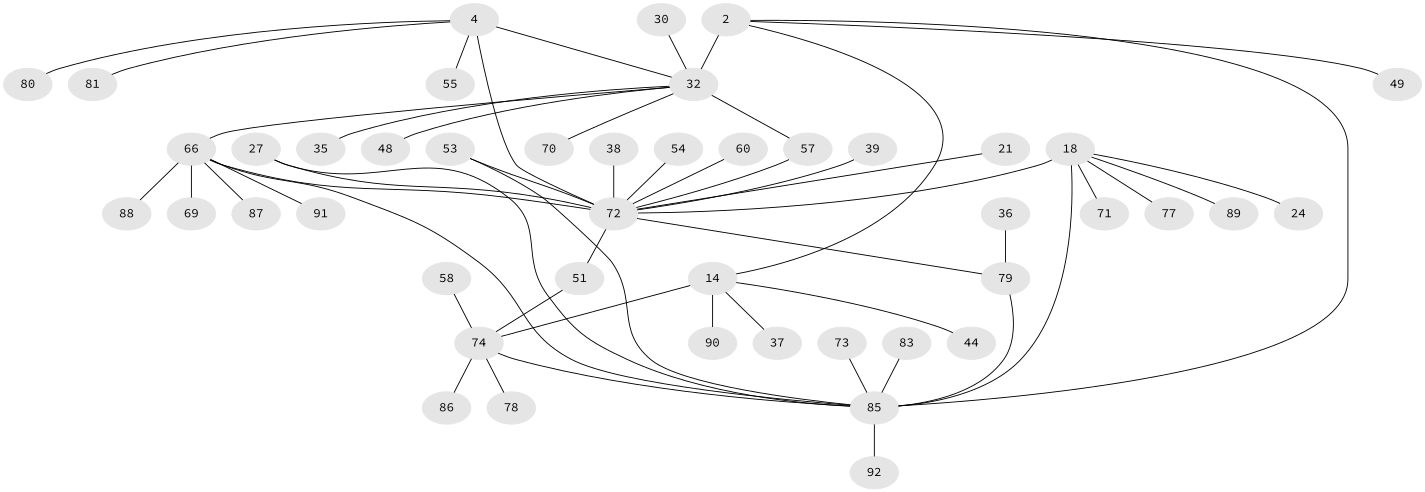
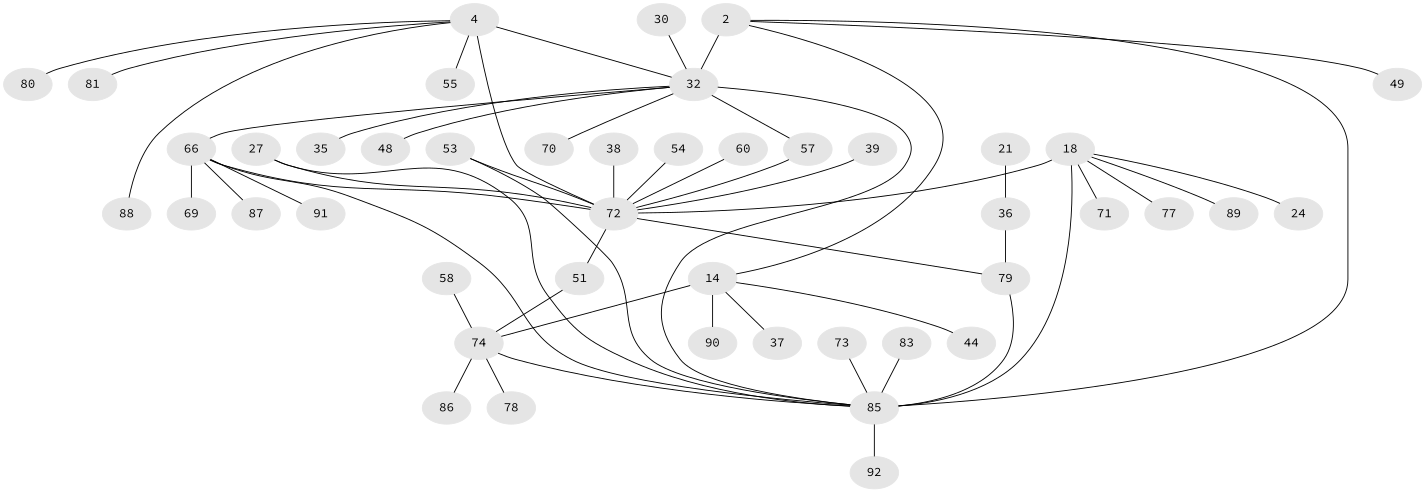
edge "66" -- "88": now "4" -- "88"
edge "21" -- "72": now "21" -- "36"
edge "32" -- "85": added
